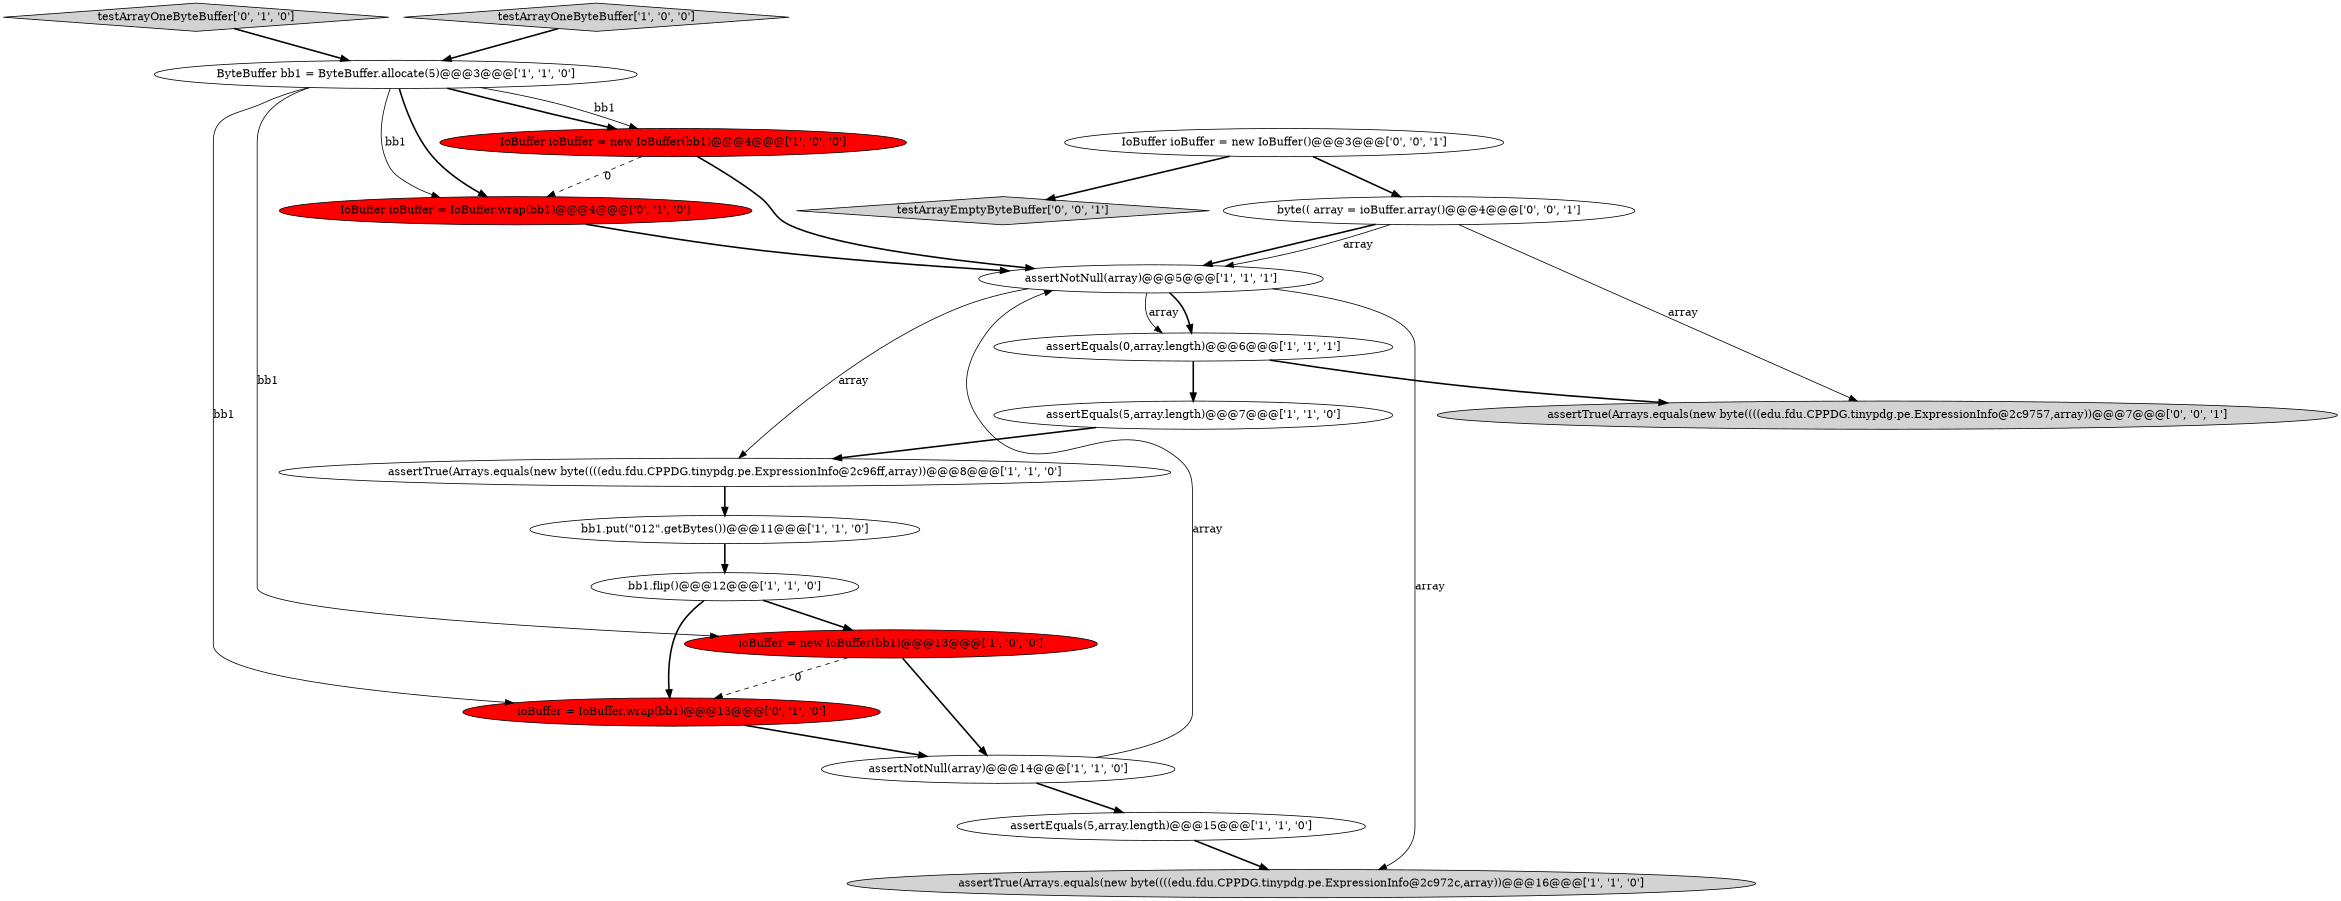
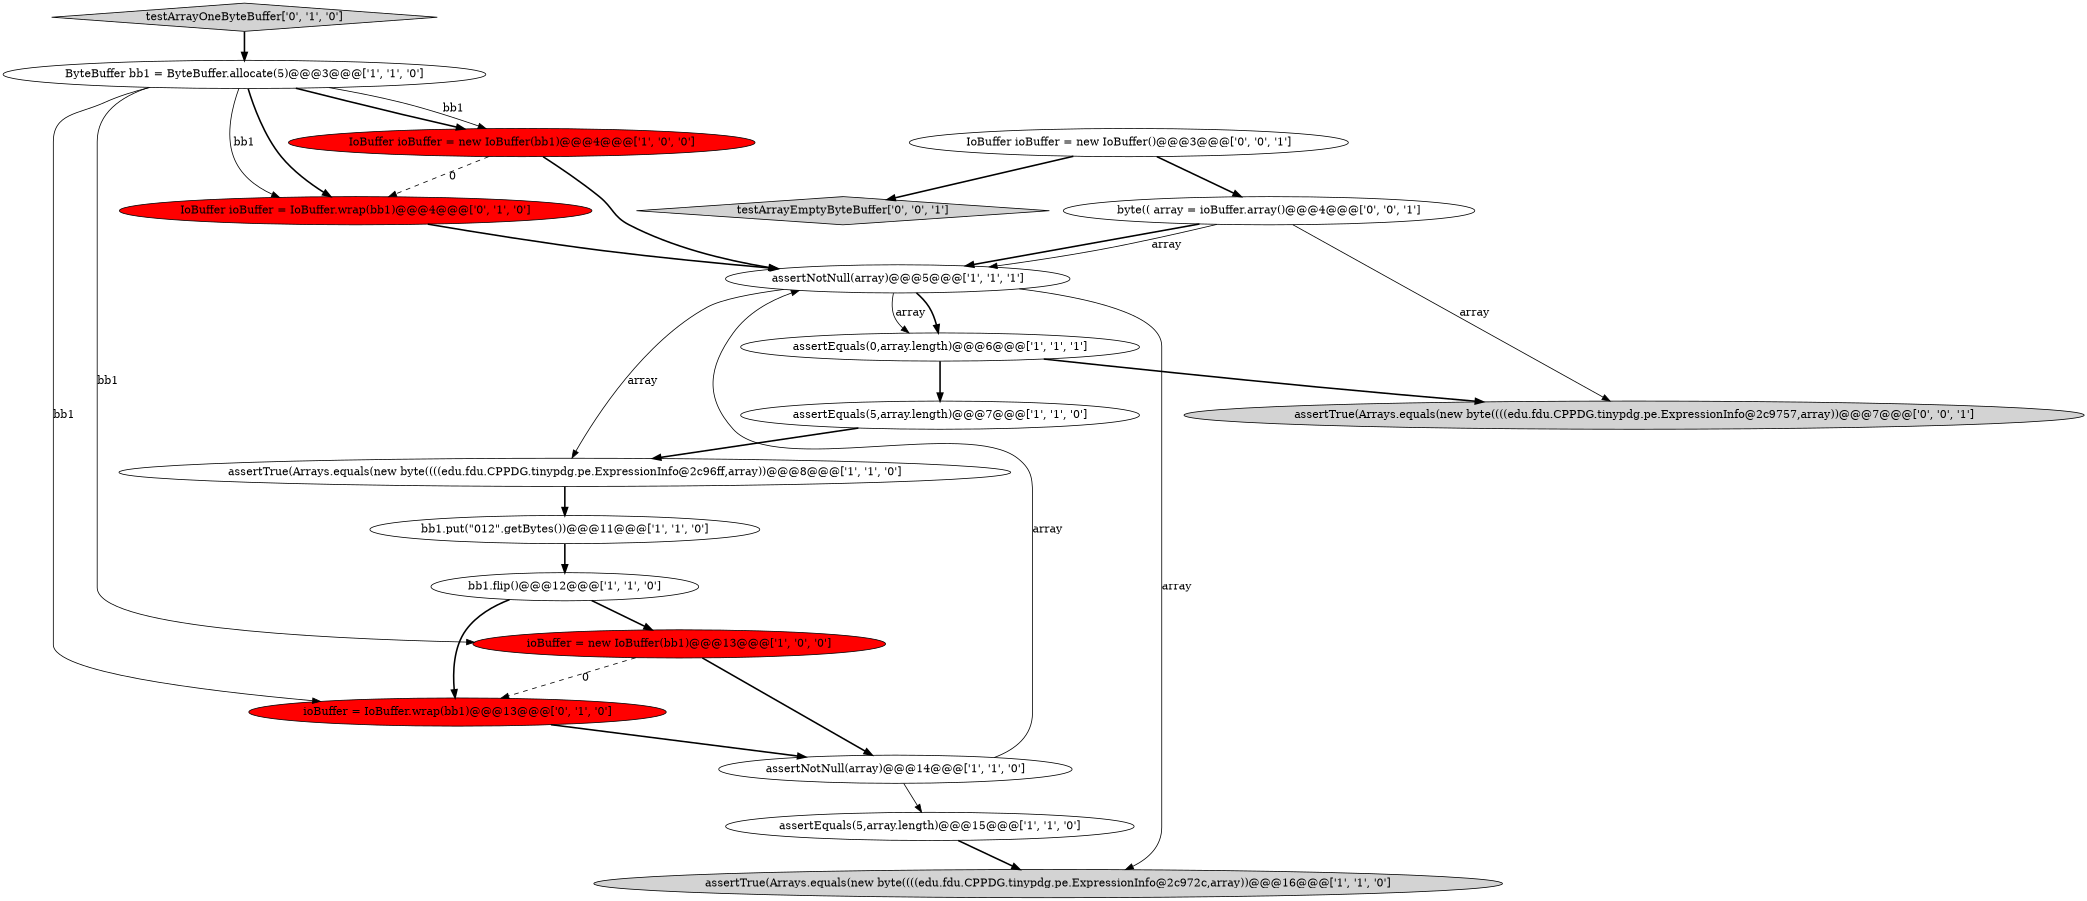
node "testArrayOneByteBuffer['1', '0', '0']": removed
edge "assertNotNull(array)@@@14@@@['1', '1', '0']" -> "assertEquals(5,array.length)@@@15@@@['1', '1', '0']": style bold -> solid
